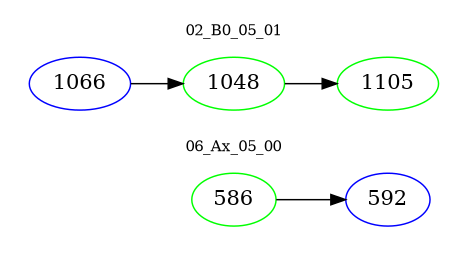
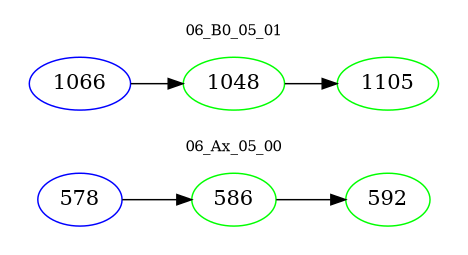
cluster "02_B0_05_01": label "02_B0_05_01" -> "06_B0_05_01"
node "578": added
node "592": color blue -> green
